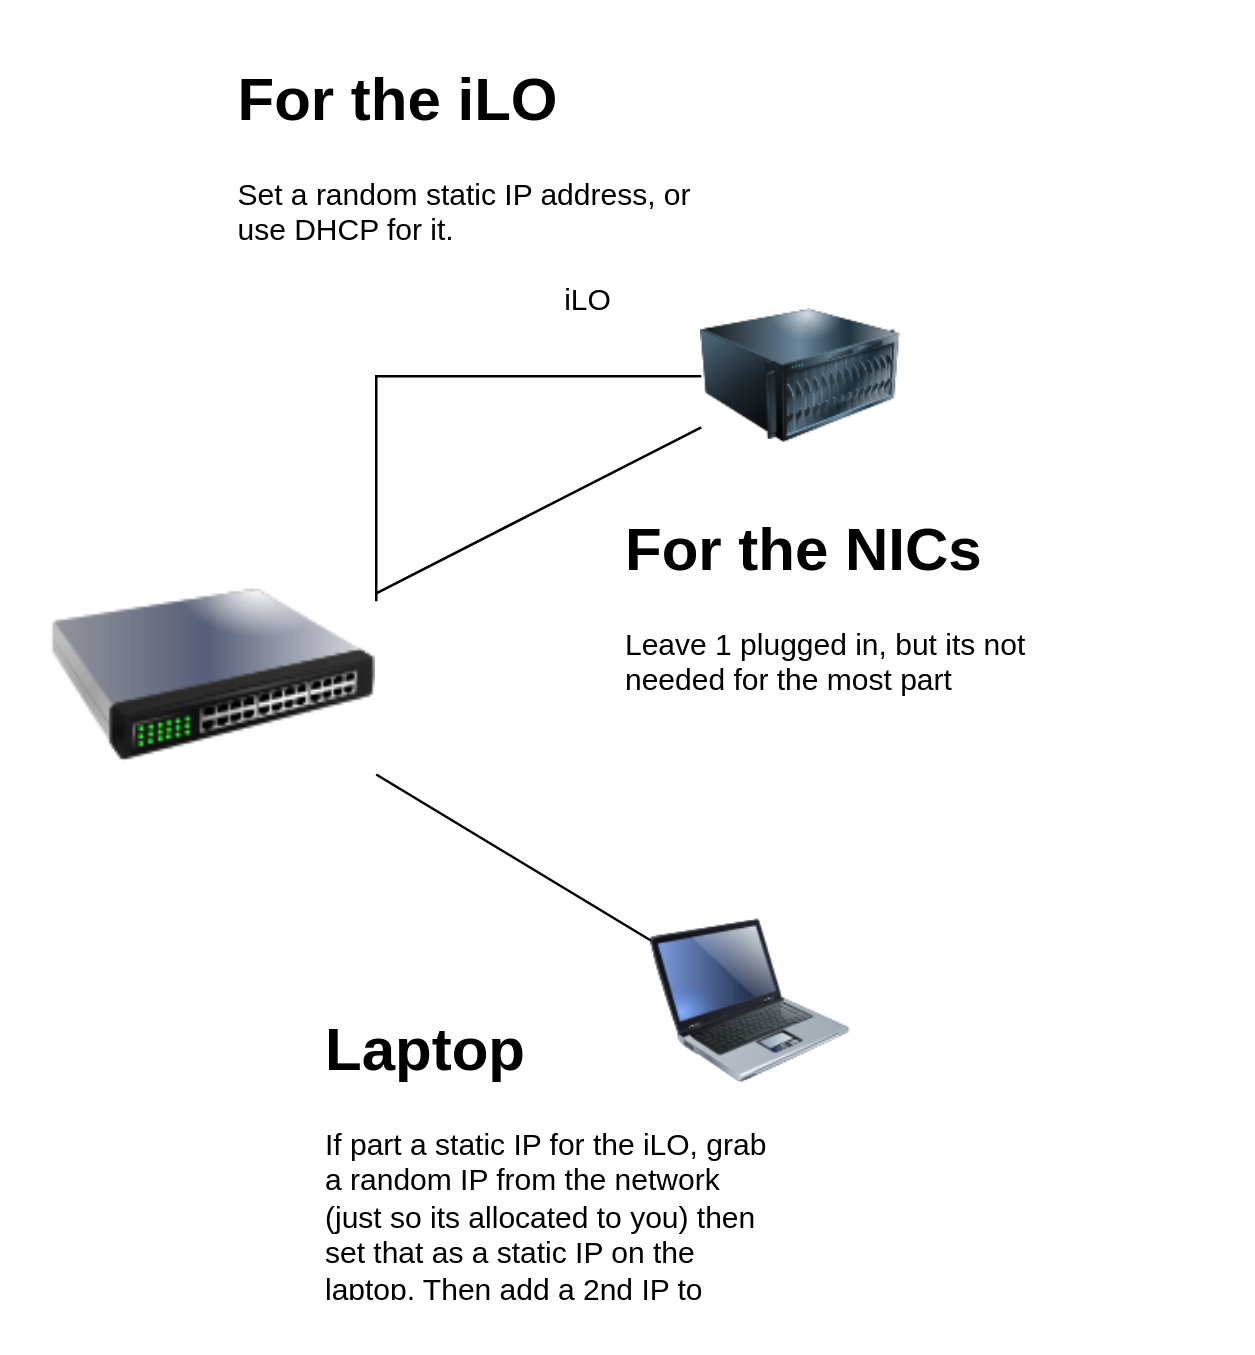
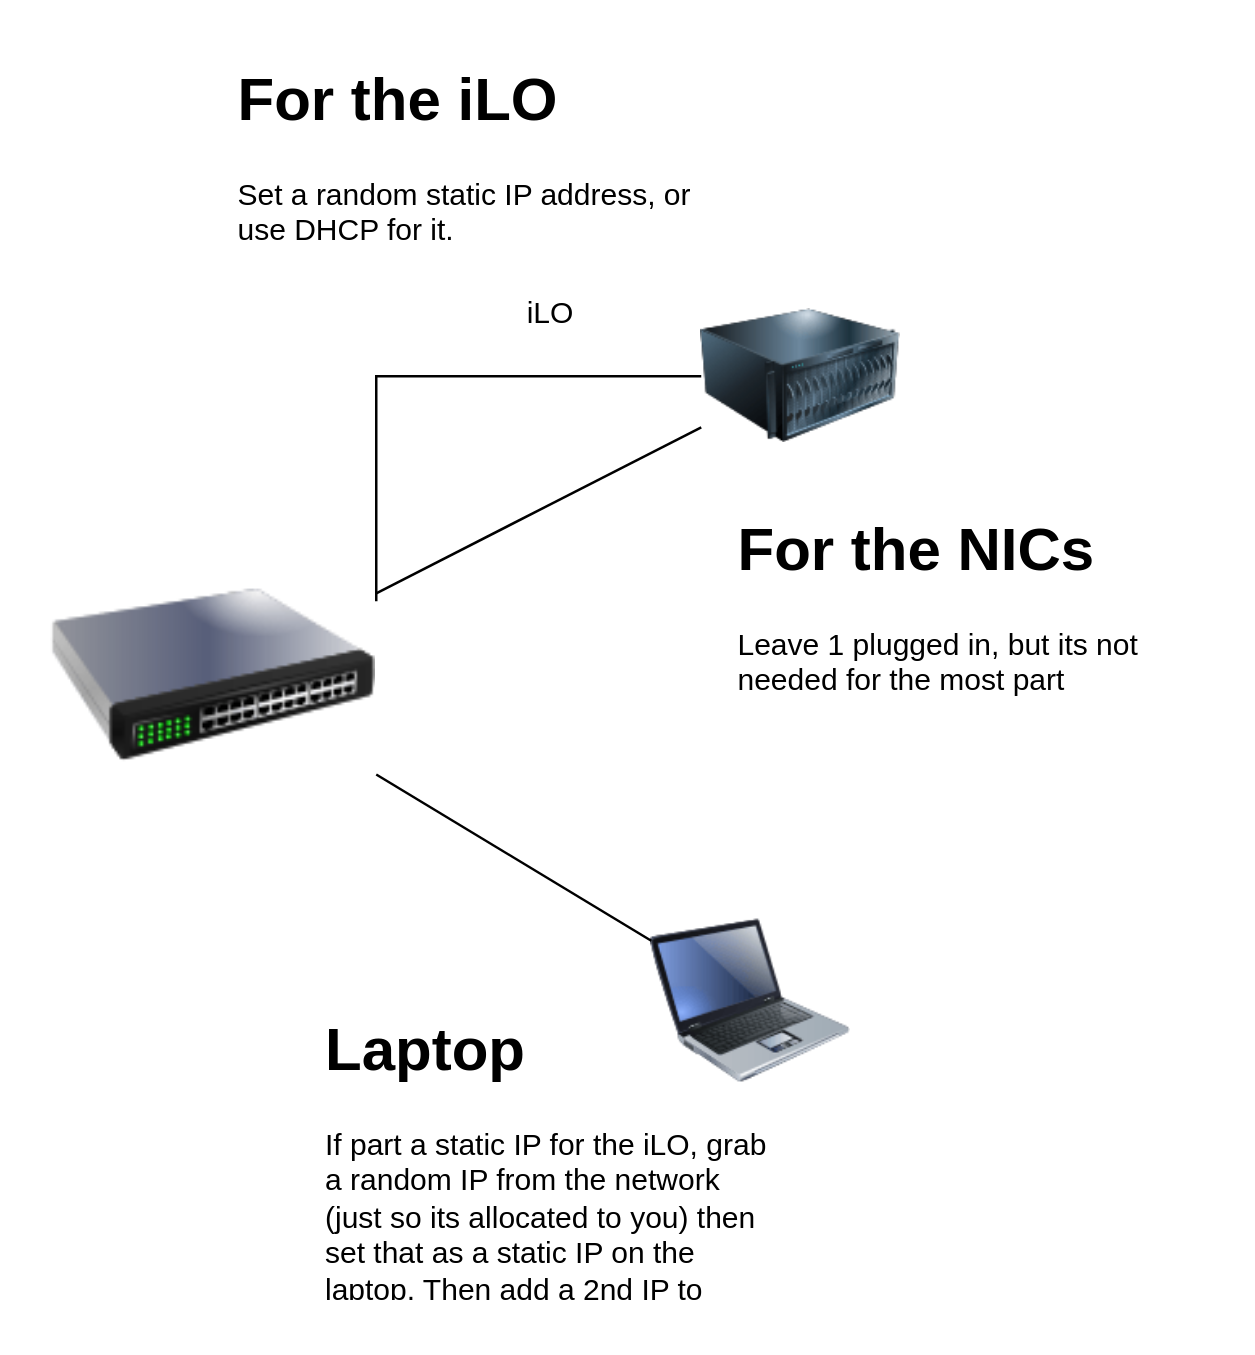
node "iLO": moved (589, 301) -> (551, 314)
node "For the NICsLeave 1 plugged in, but its not needed for the most part": moved (851, 651) -> (964, 651)
